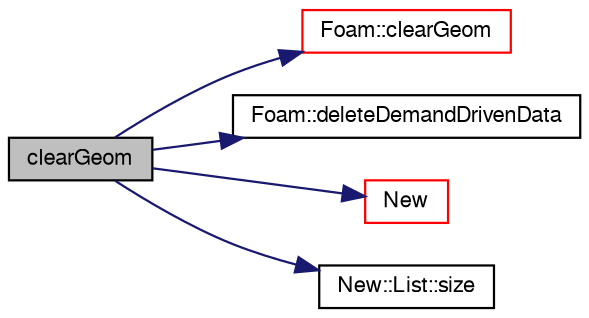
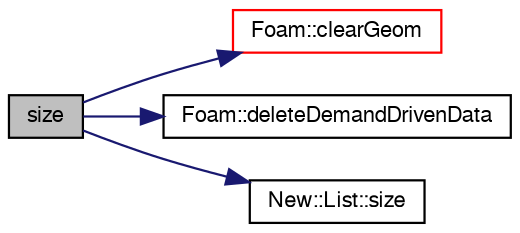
node "clearGeom": label "clearGeom" -> "size"
node "New": removed
